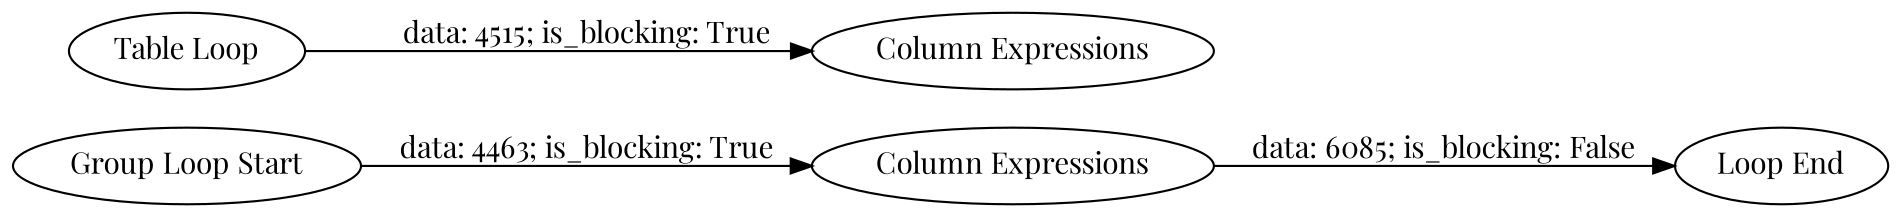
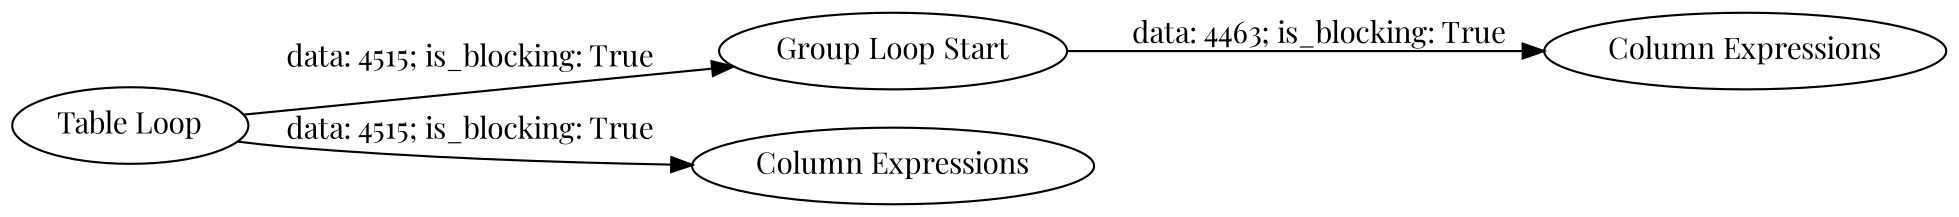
edge "Table Loop" -> "Group Loop Start": added, label "data: 4515; is_blocking: True"
node "Loop End": removed
